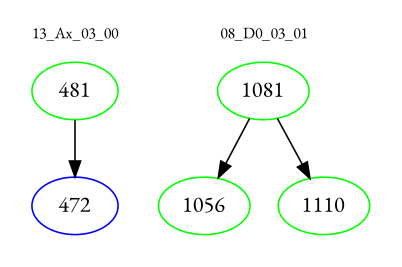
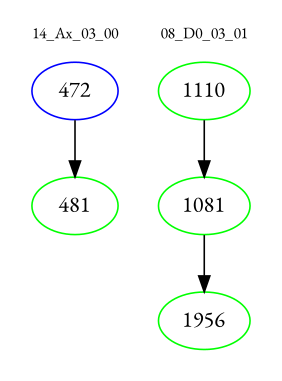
cluster "13_Ax_03_00": label "13_Ax_03_00" -> "14_Ax_03_00"
edge "481" -> "472": reversed
edge "1081" -> "1110": reversed
node "1056": label "1056" -> "1956"
